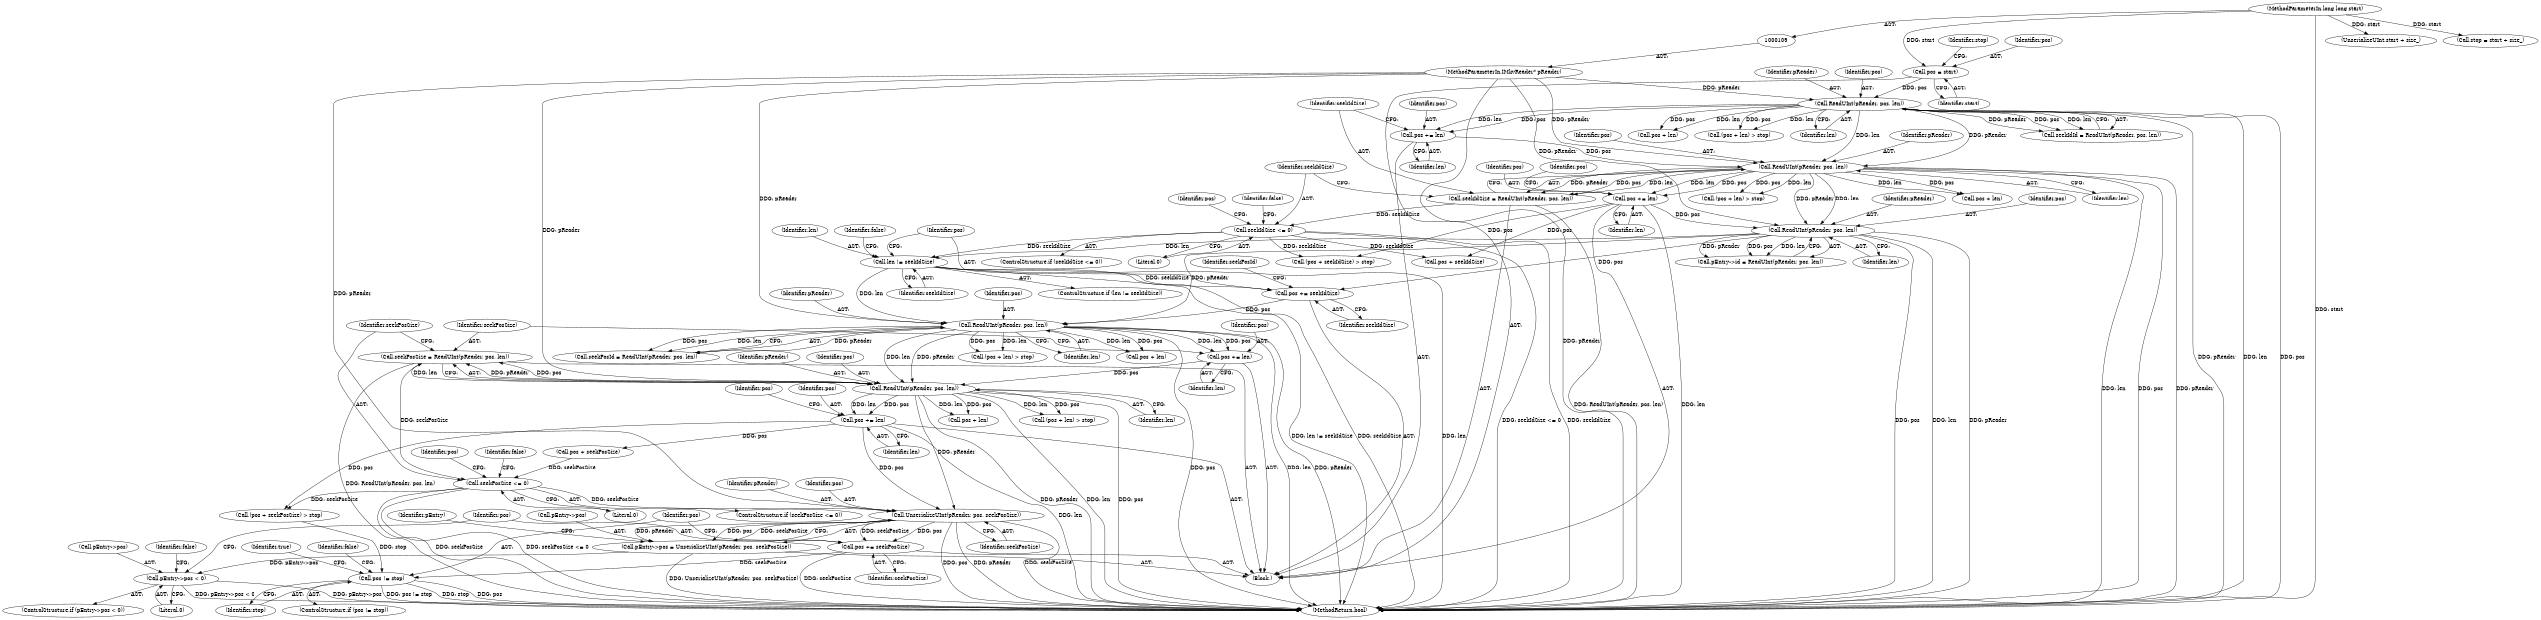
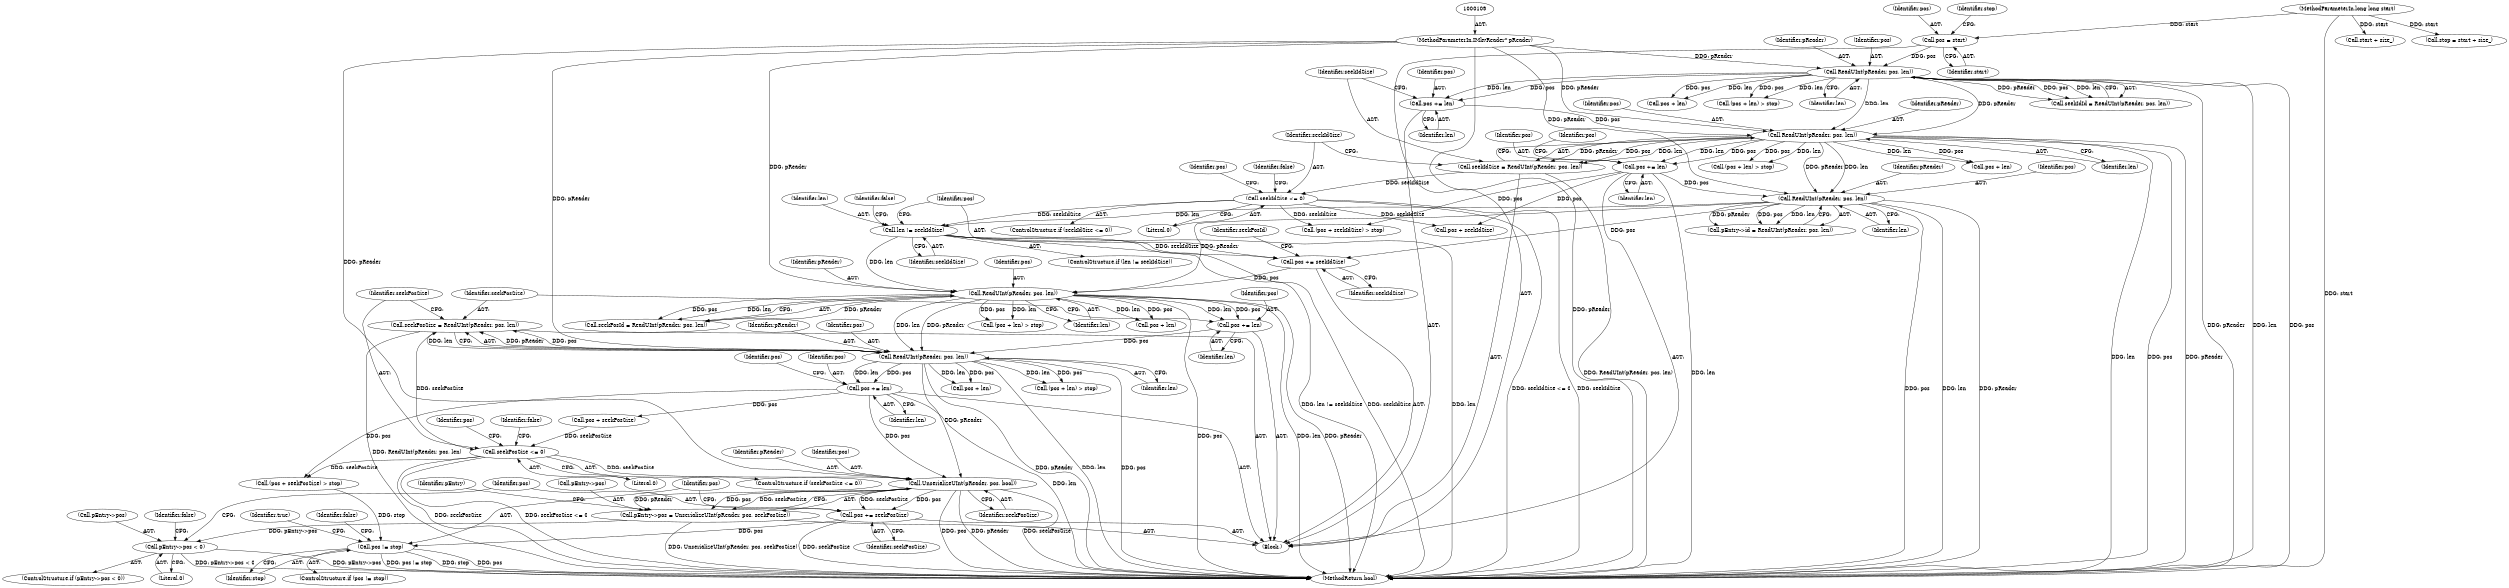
edge "(MethodParameterIn,long long start)" -> "1000109": removed, label "AST:"
node "(UnserializeUInt,start + size_)": label "(UnserializeUInt,start + size_)" -> "(Call,start + size_)"
node "(Call,UnserializeUInt(pReader, pos, seekPosSize))": label "(Call,UnserializeUInt(pReader, pos, seekPosSize))" -> "(Call,UnserializeUInt(pReader, pos, bool))"
edge "(Call,pos += seekPosSize)" -> "(Call,pos != stop)": label "DDG: seekPosSize" -> "DDG: pos"
